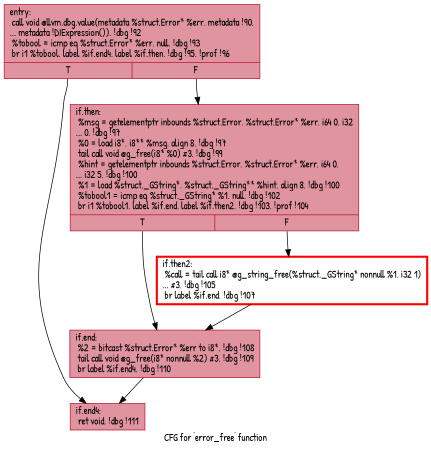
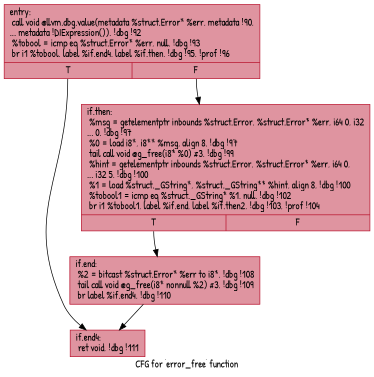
node "if.then2:": removed
